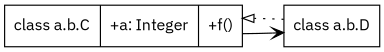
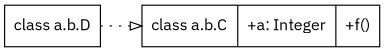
edge "class a.b.C" -> "class a.b.D": removed
